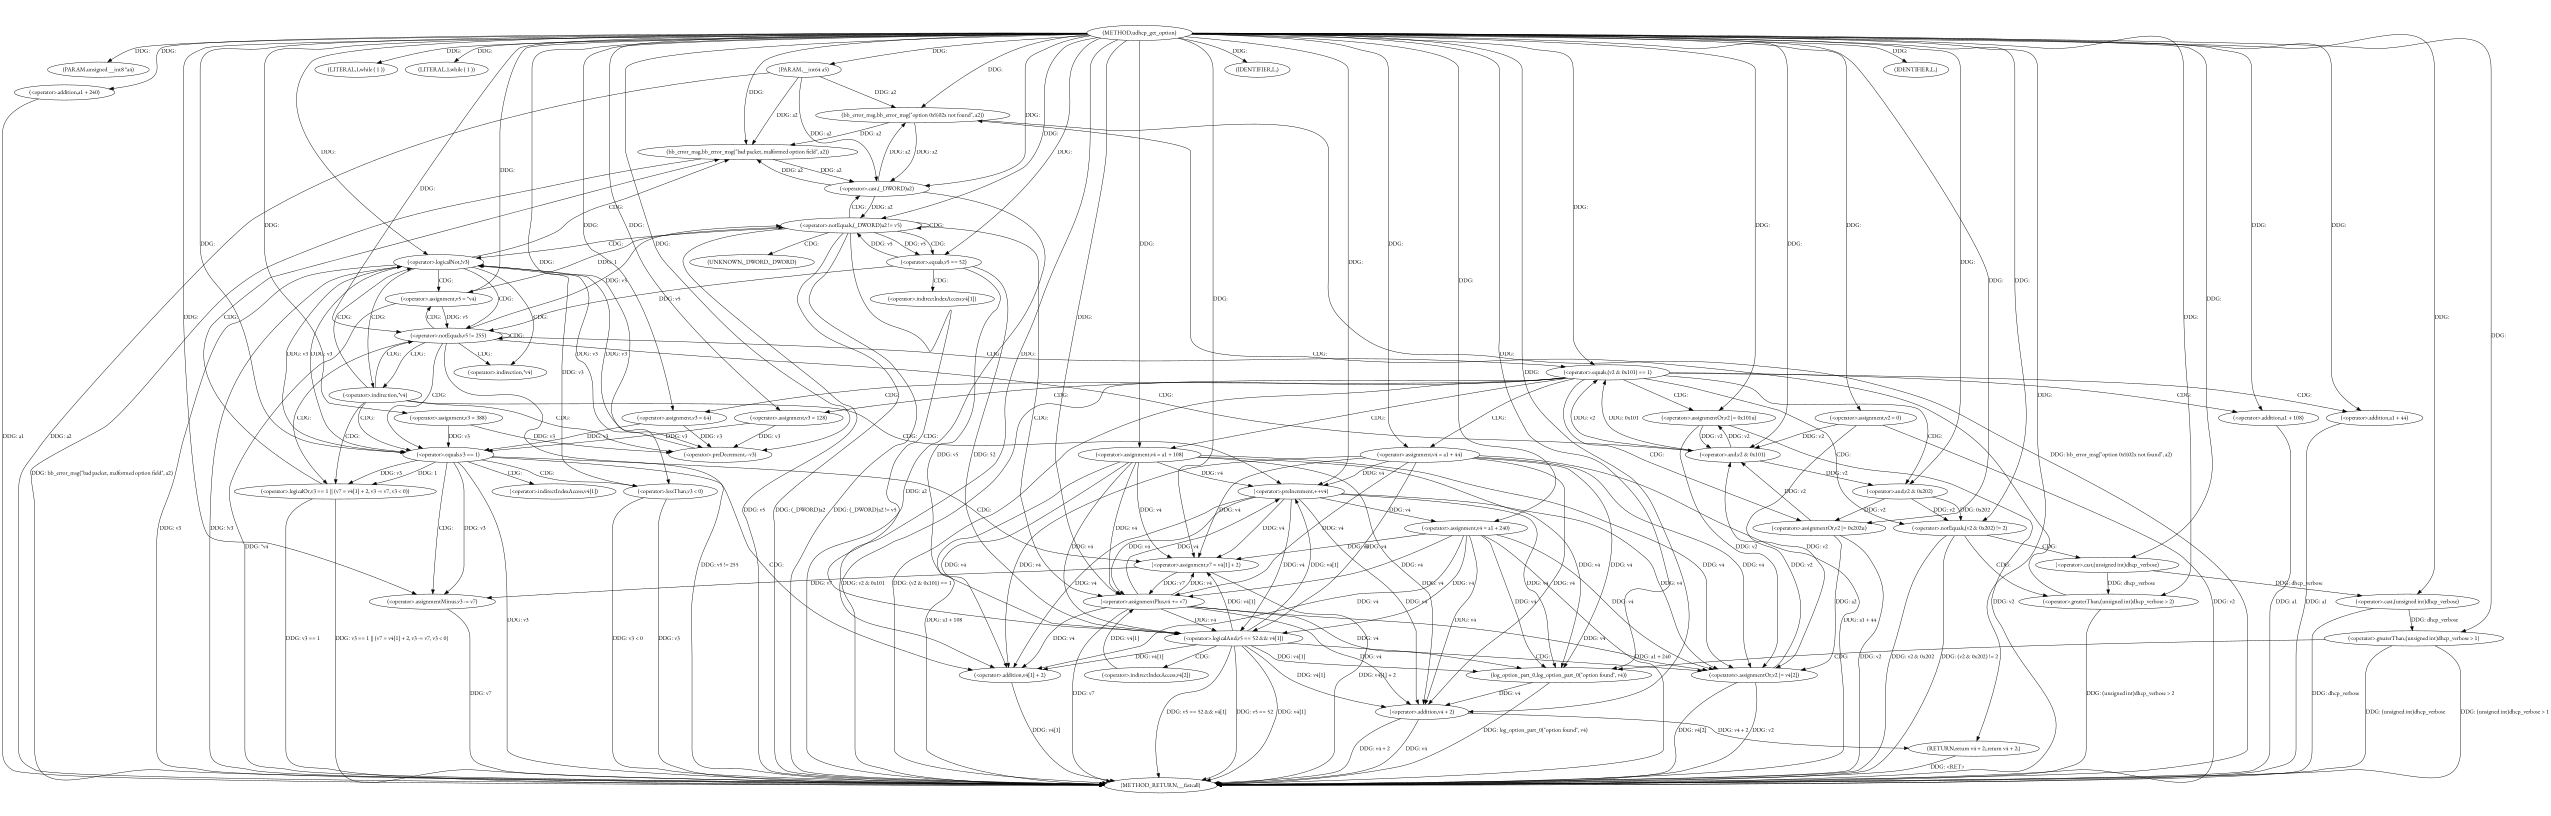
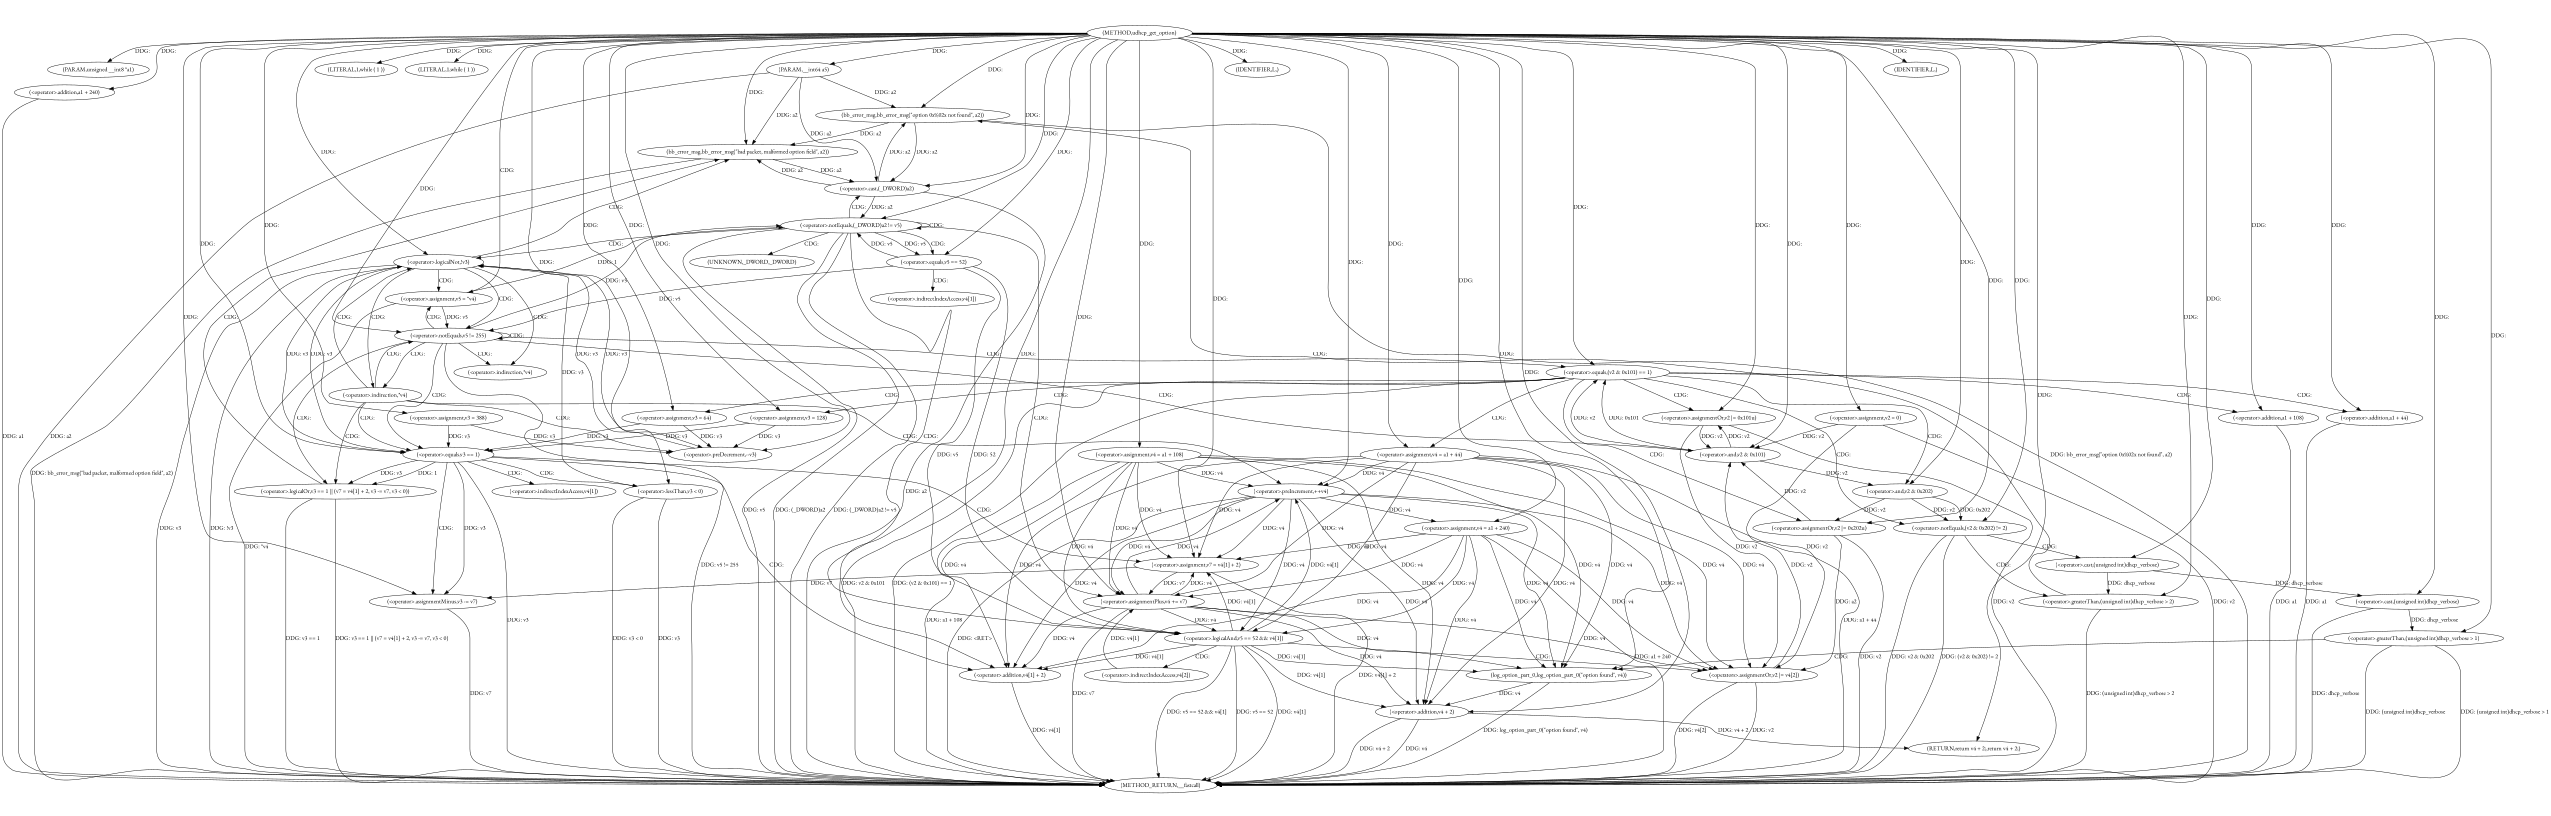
node "(PARAM,unsigned __int8 *a4)": label "(PARAM,unsigned __int8 *a4)" -> "(PARAM,unsigned __int8 *a1)"
edge "(METHOD,udhcp_get_option)" -> "(<operator>.assignment,v5 = *v4)": label "DDG: " -> "CDG: "
edge "(<operator>.equals,(v2 & 0x101) == 1)" -> "(<operator>.assignment,v4 = a1 + 108)": removed, label "CDG:"
edge "(RETURN,return v4 + 2;,return v4 + 2;)" -> "(METHOD_RETURN,__fastcall)": now "(<operator>.preIncrement,++v4)" -> "(METHOD_RETURN,__fastcall)"
